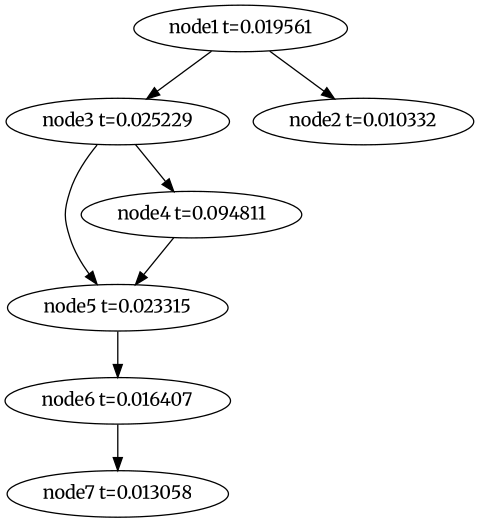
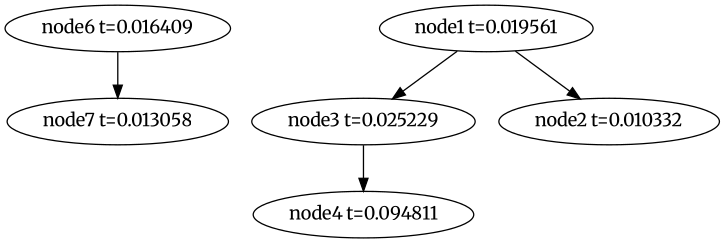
node "node5 t=0.023315": removed
node "node6 t=0.016407": label "node6 t=0.016407" -> "node6 t=0.016409"
